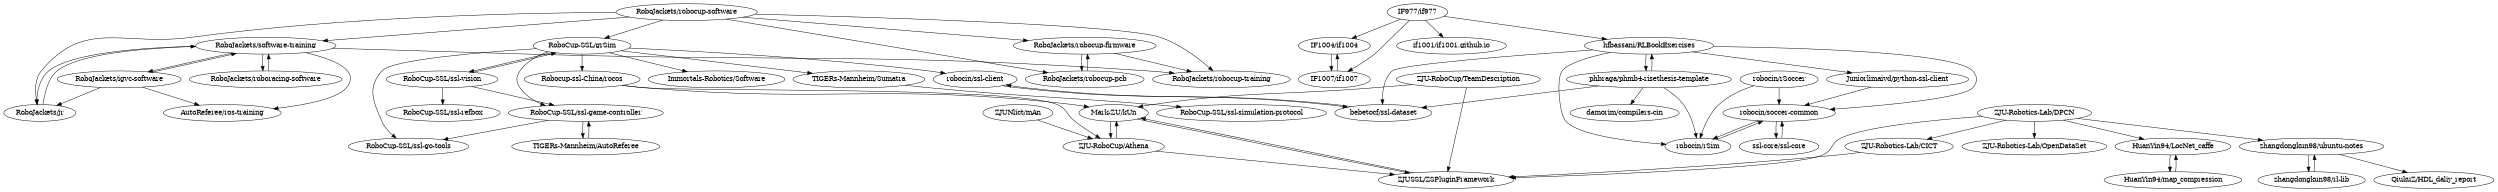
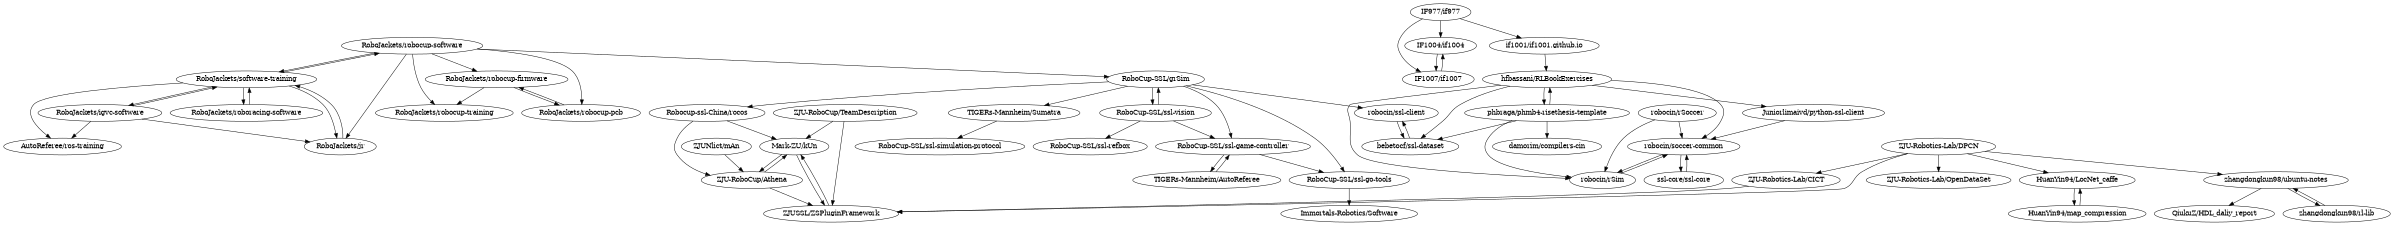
edge "IF977/if977" -> "hfbassani/RLBookExercises": now "if1001/if1001.github.io" -> "hfbassani/RLBookExercises"
edge "RoboJackets/software-training" -> "RoboJackets/robocup-training": now "RoboJackets/software-training" -> "RoboJackets/robocup-software"
edge "RoboCup-SSL/grSim" -> "Immortals-Robotics/Software": now "RoboCup-SSL/ssl-go-tools" -> "Immortals-Robotics/Software"
